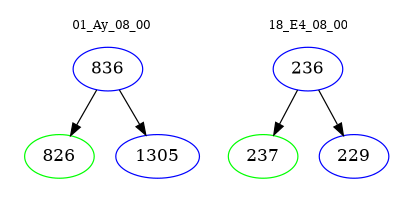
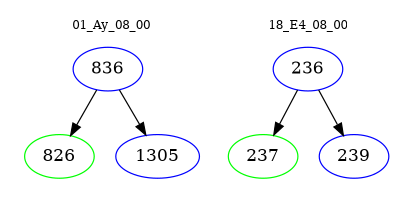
node "229": label "229" -> "239"
